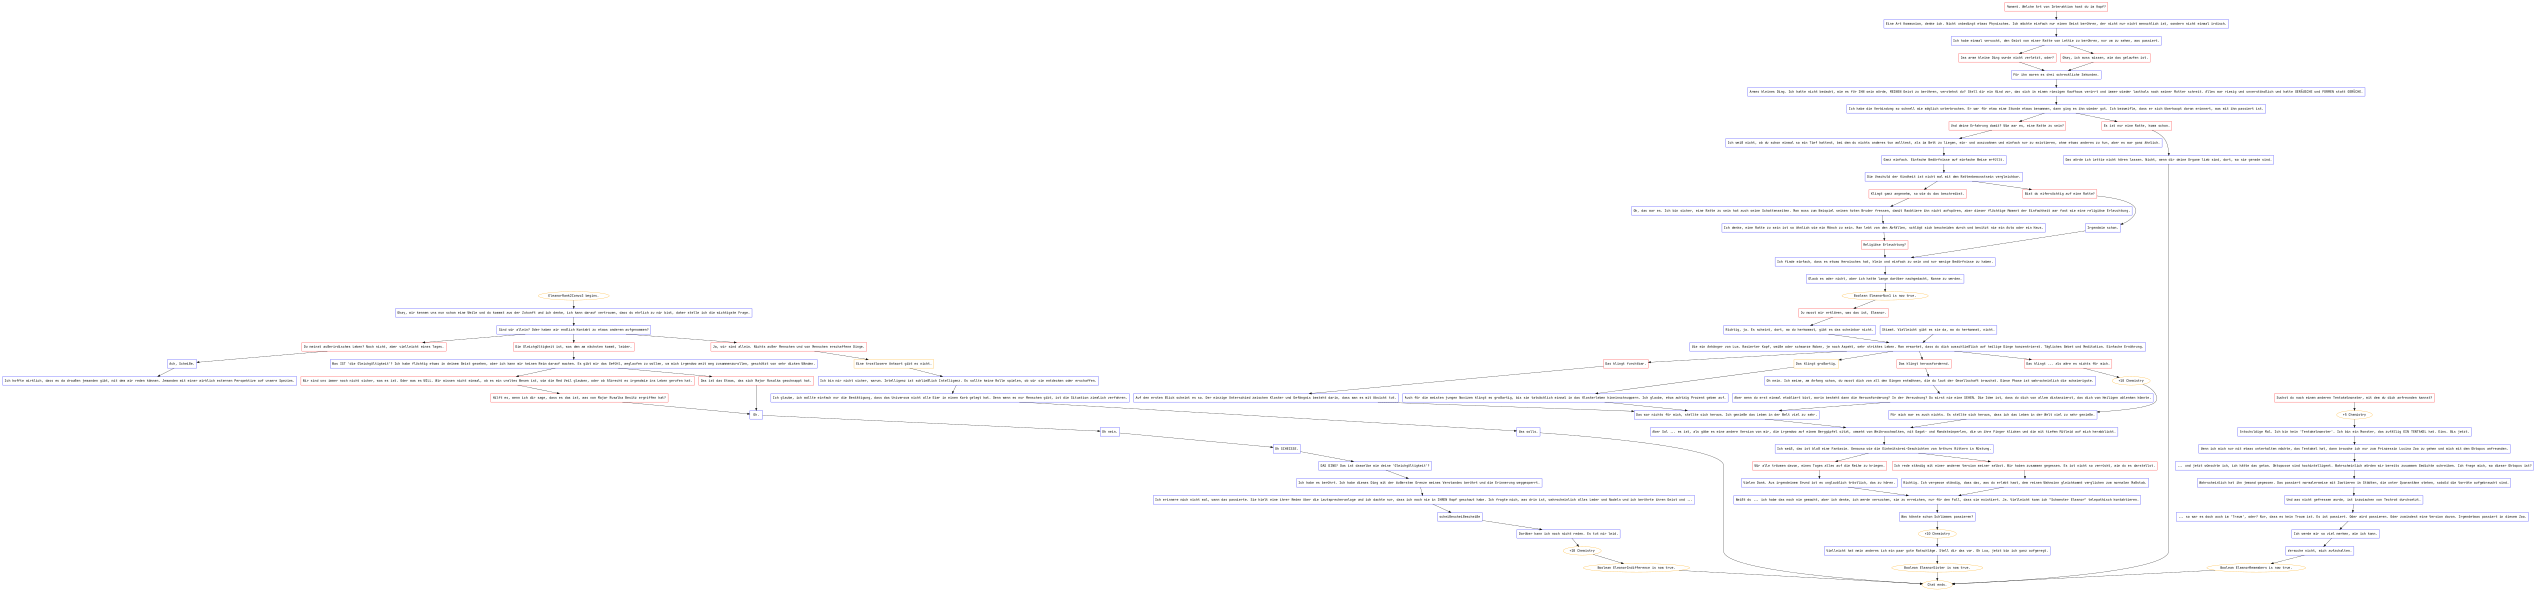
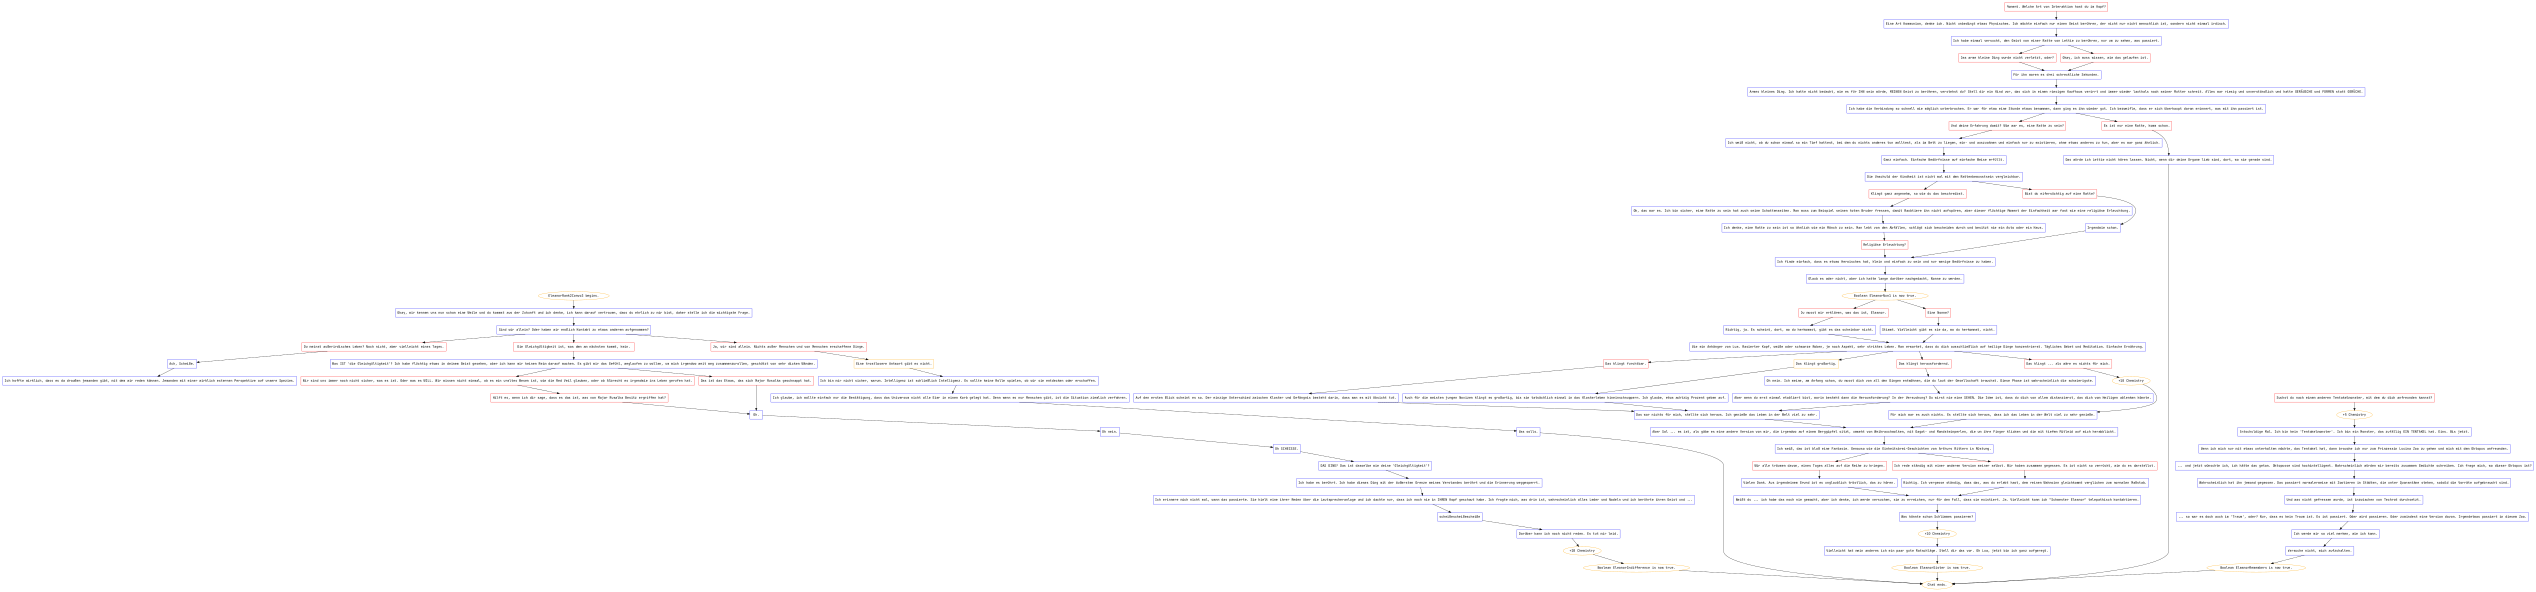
node "Eine Nonne?": added
node "Die Gleichgültigkeit ist, was dem am nächsten kommt, leider.": label "Die Gleichgültigkeit ist, was dem am nächsten kommt, leider." -> "Die Gleichgültigkeit ist, was dem am nächsten kommt, kein."
